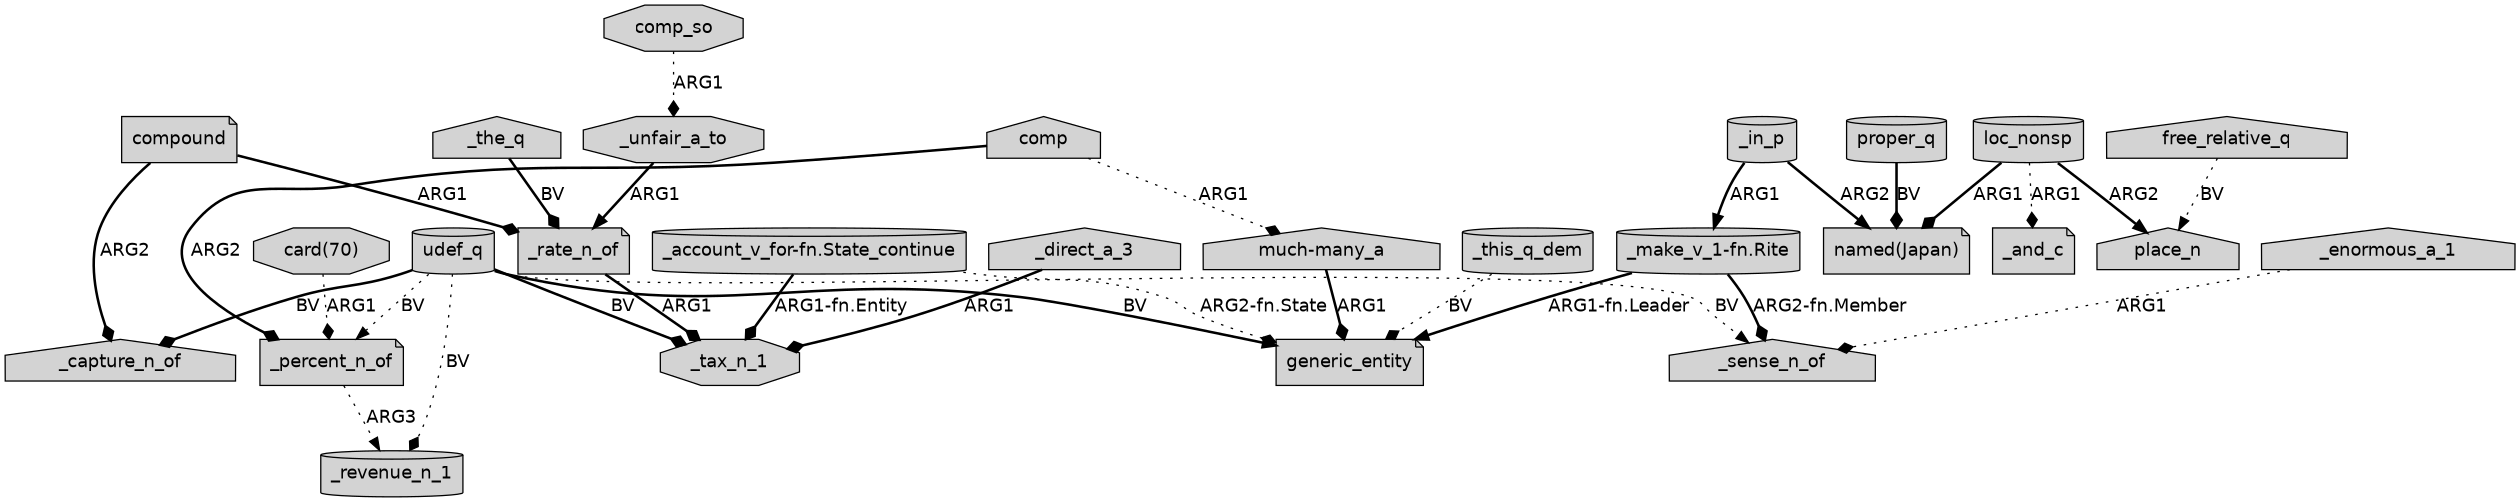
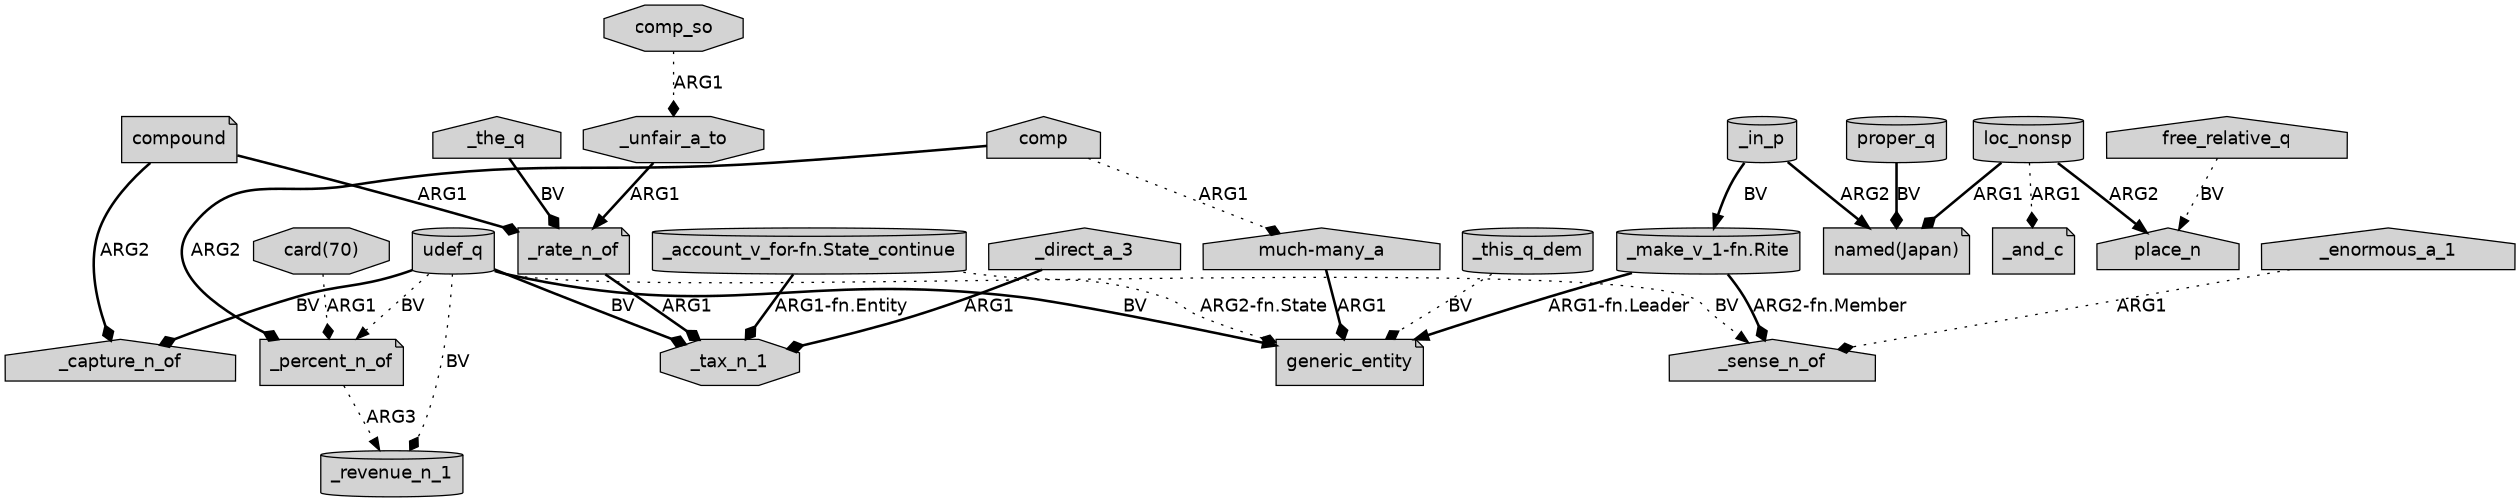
edge "_in_p" -> "_make_v_1-fn.Rite": label "ARG1" -> "BV"
